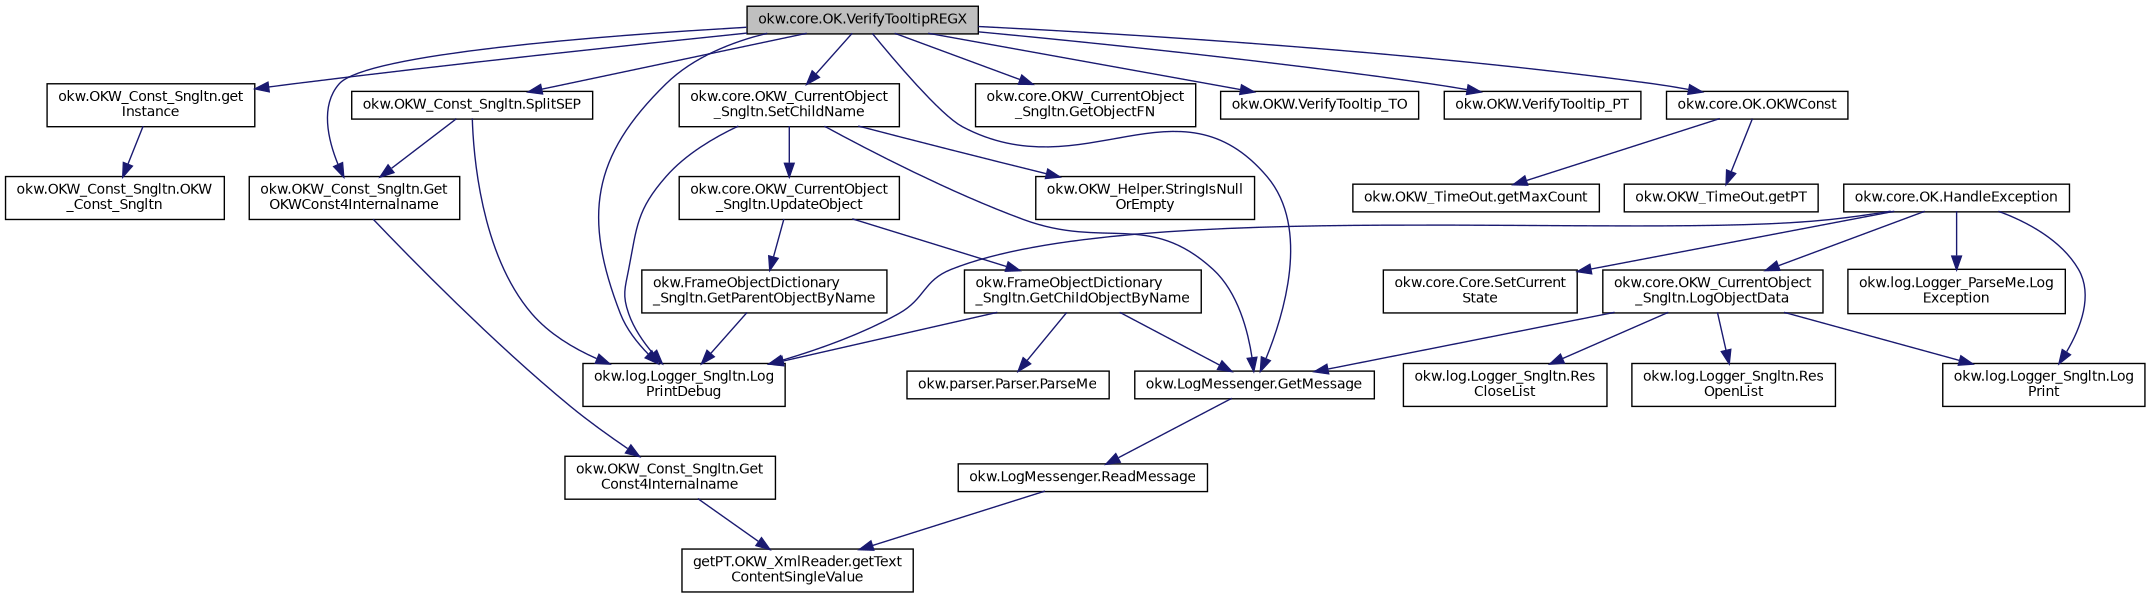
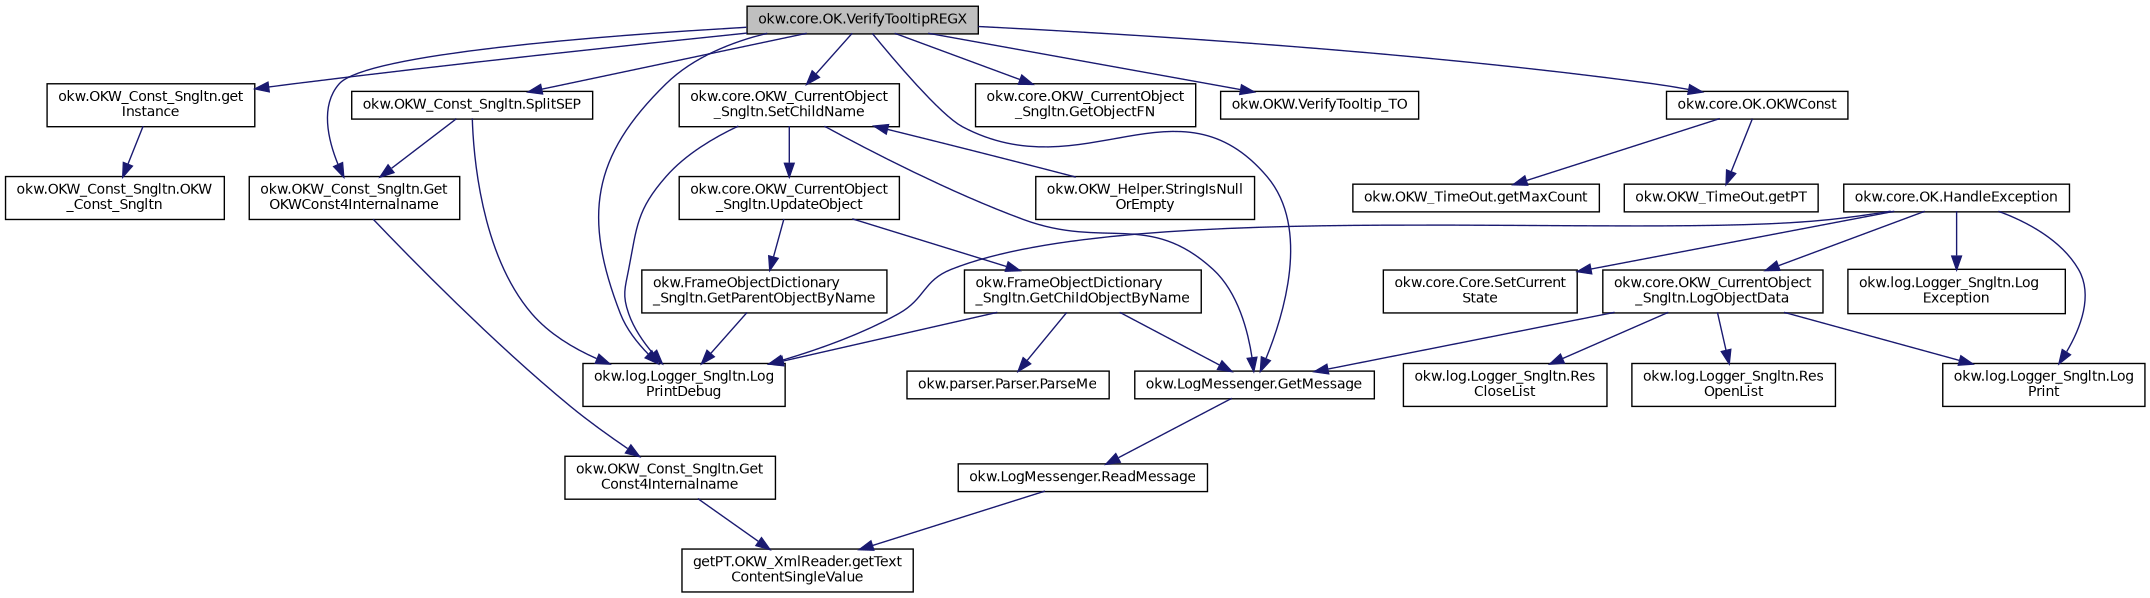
node "okw.OKW.VerifyTooltip_PT": removed
edge "okw.core.OKW_CurrentObject _Sngltn.SetChildName" -> "okw.OKW_Helper.StringIsNull OrEmpty": reversed
node "okw.log.Logger_ParseMe.Log Exception": label "okw.log.Logger_ParseMe.Log Exception" -> "okw.log.Logger_Sngltn.Log Exception"
